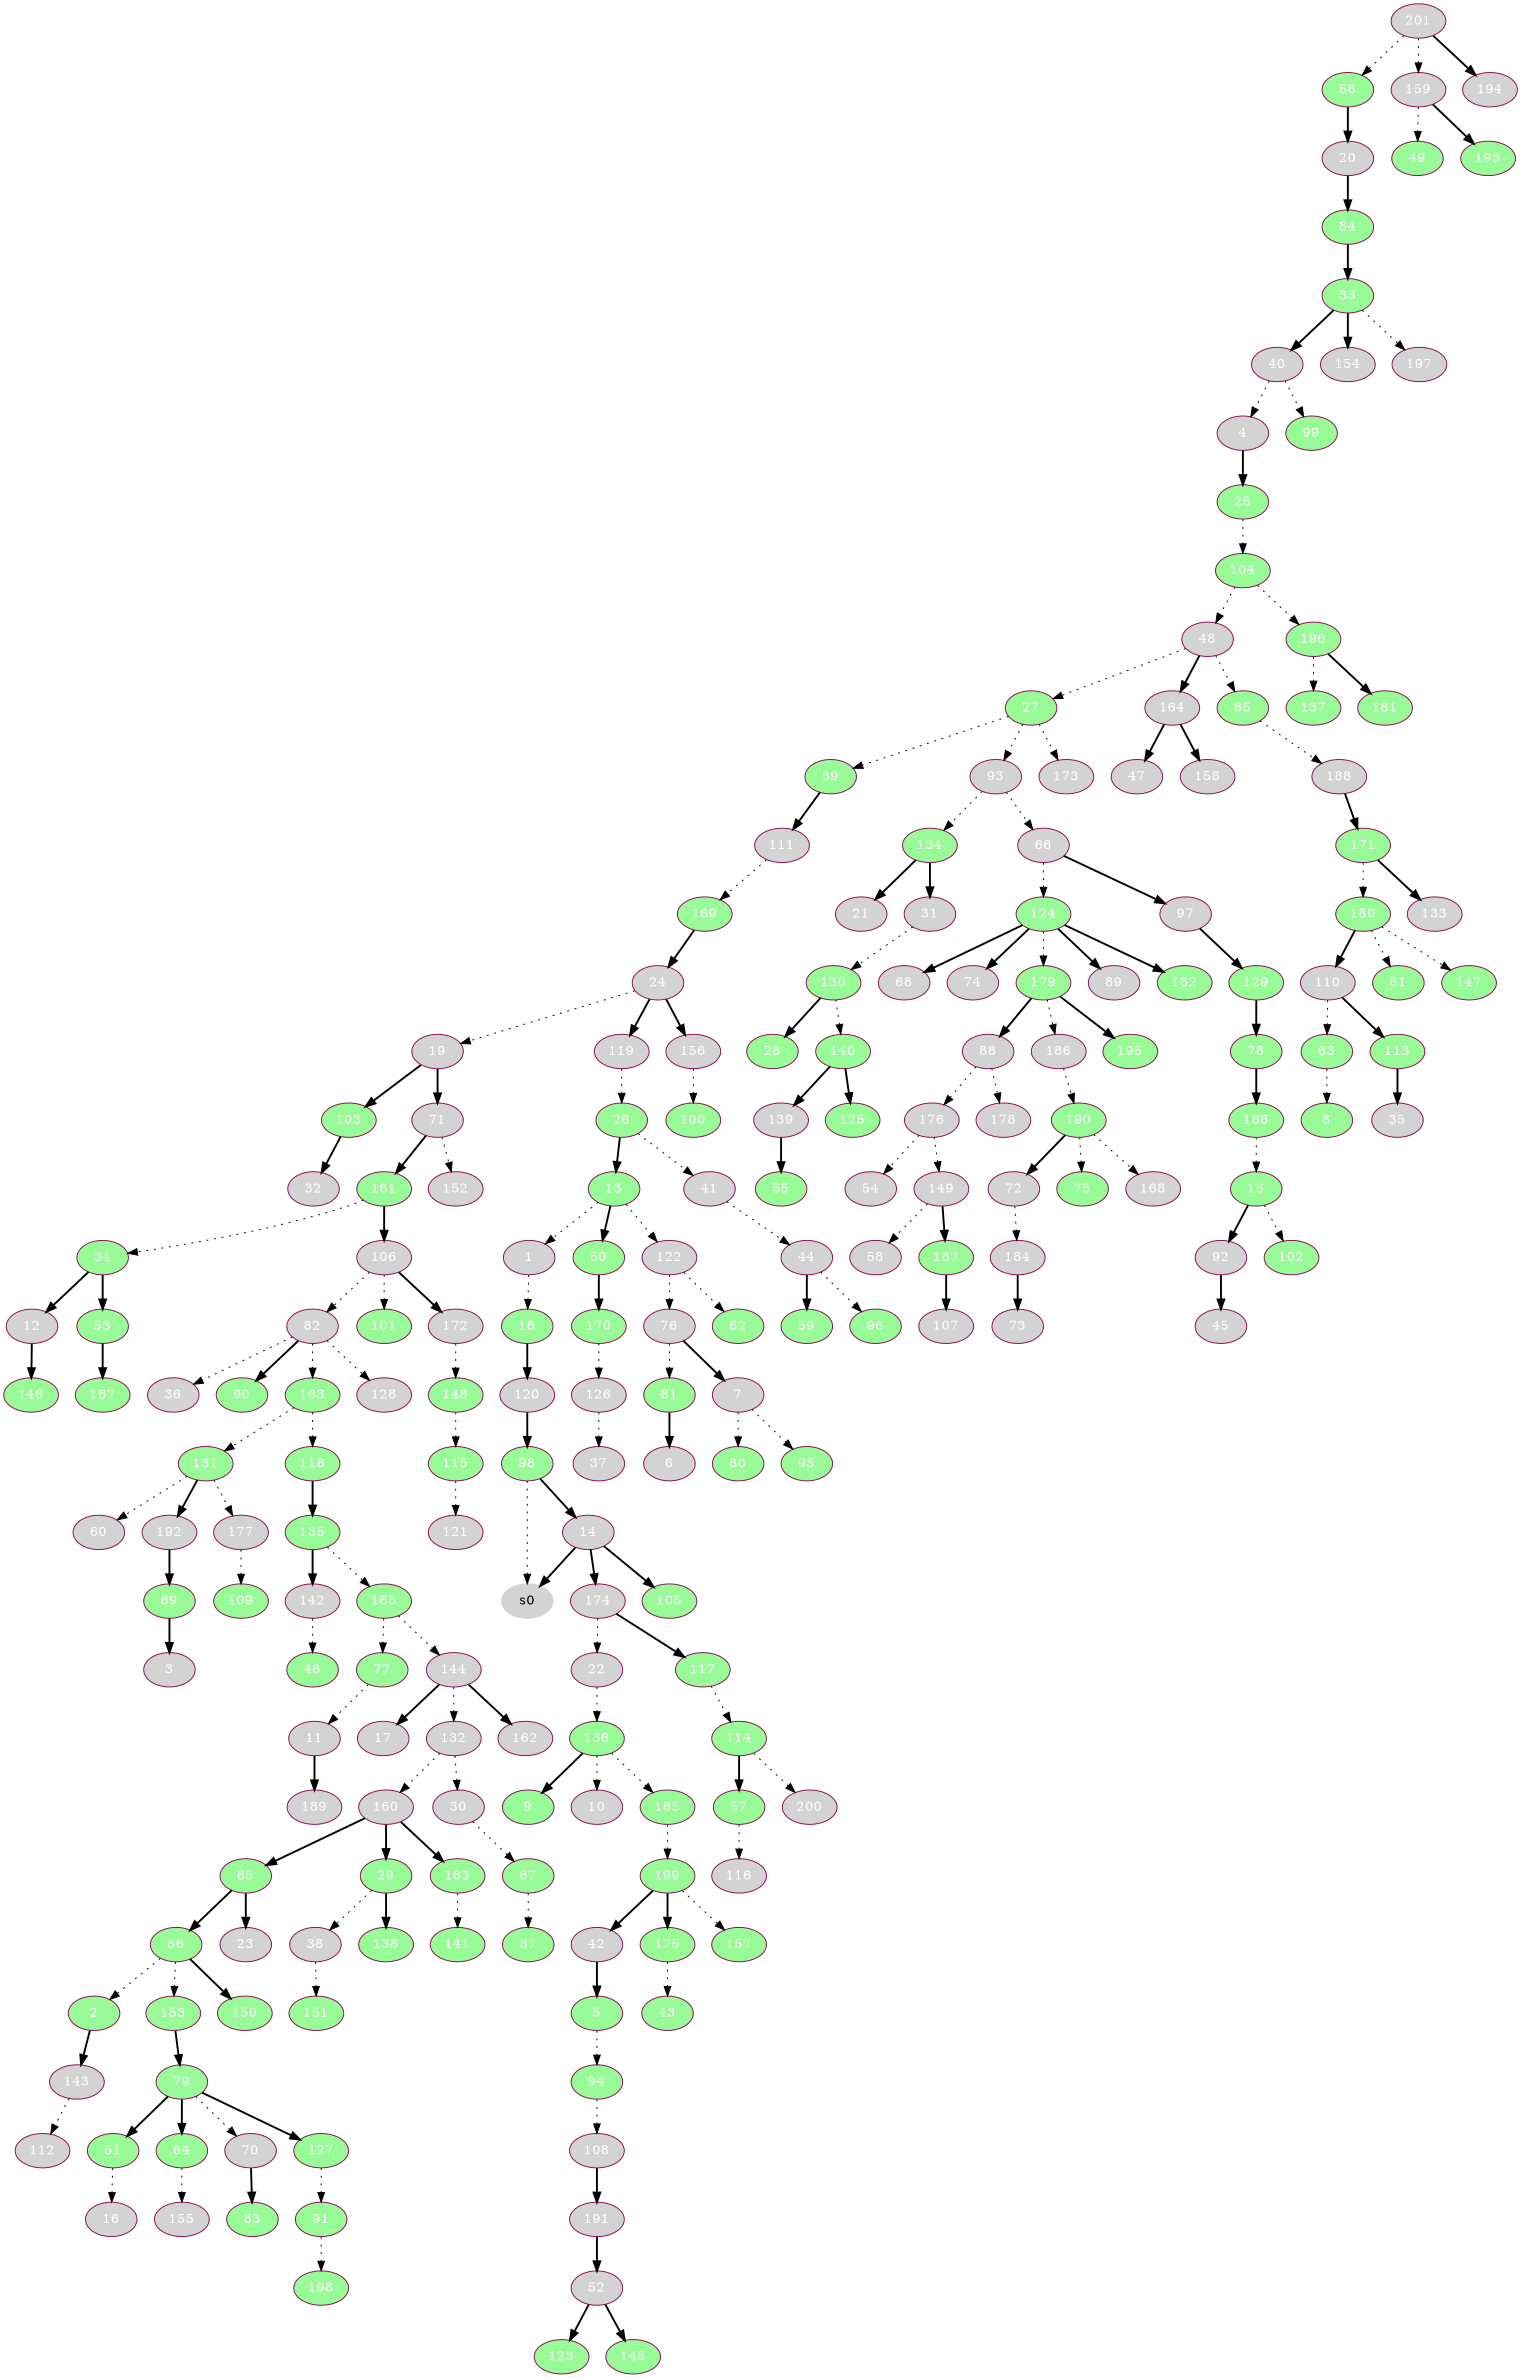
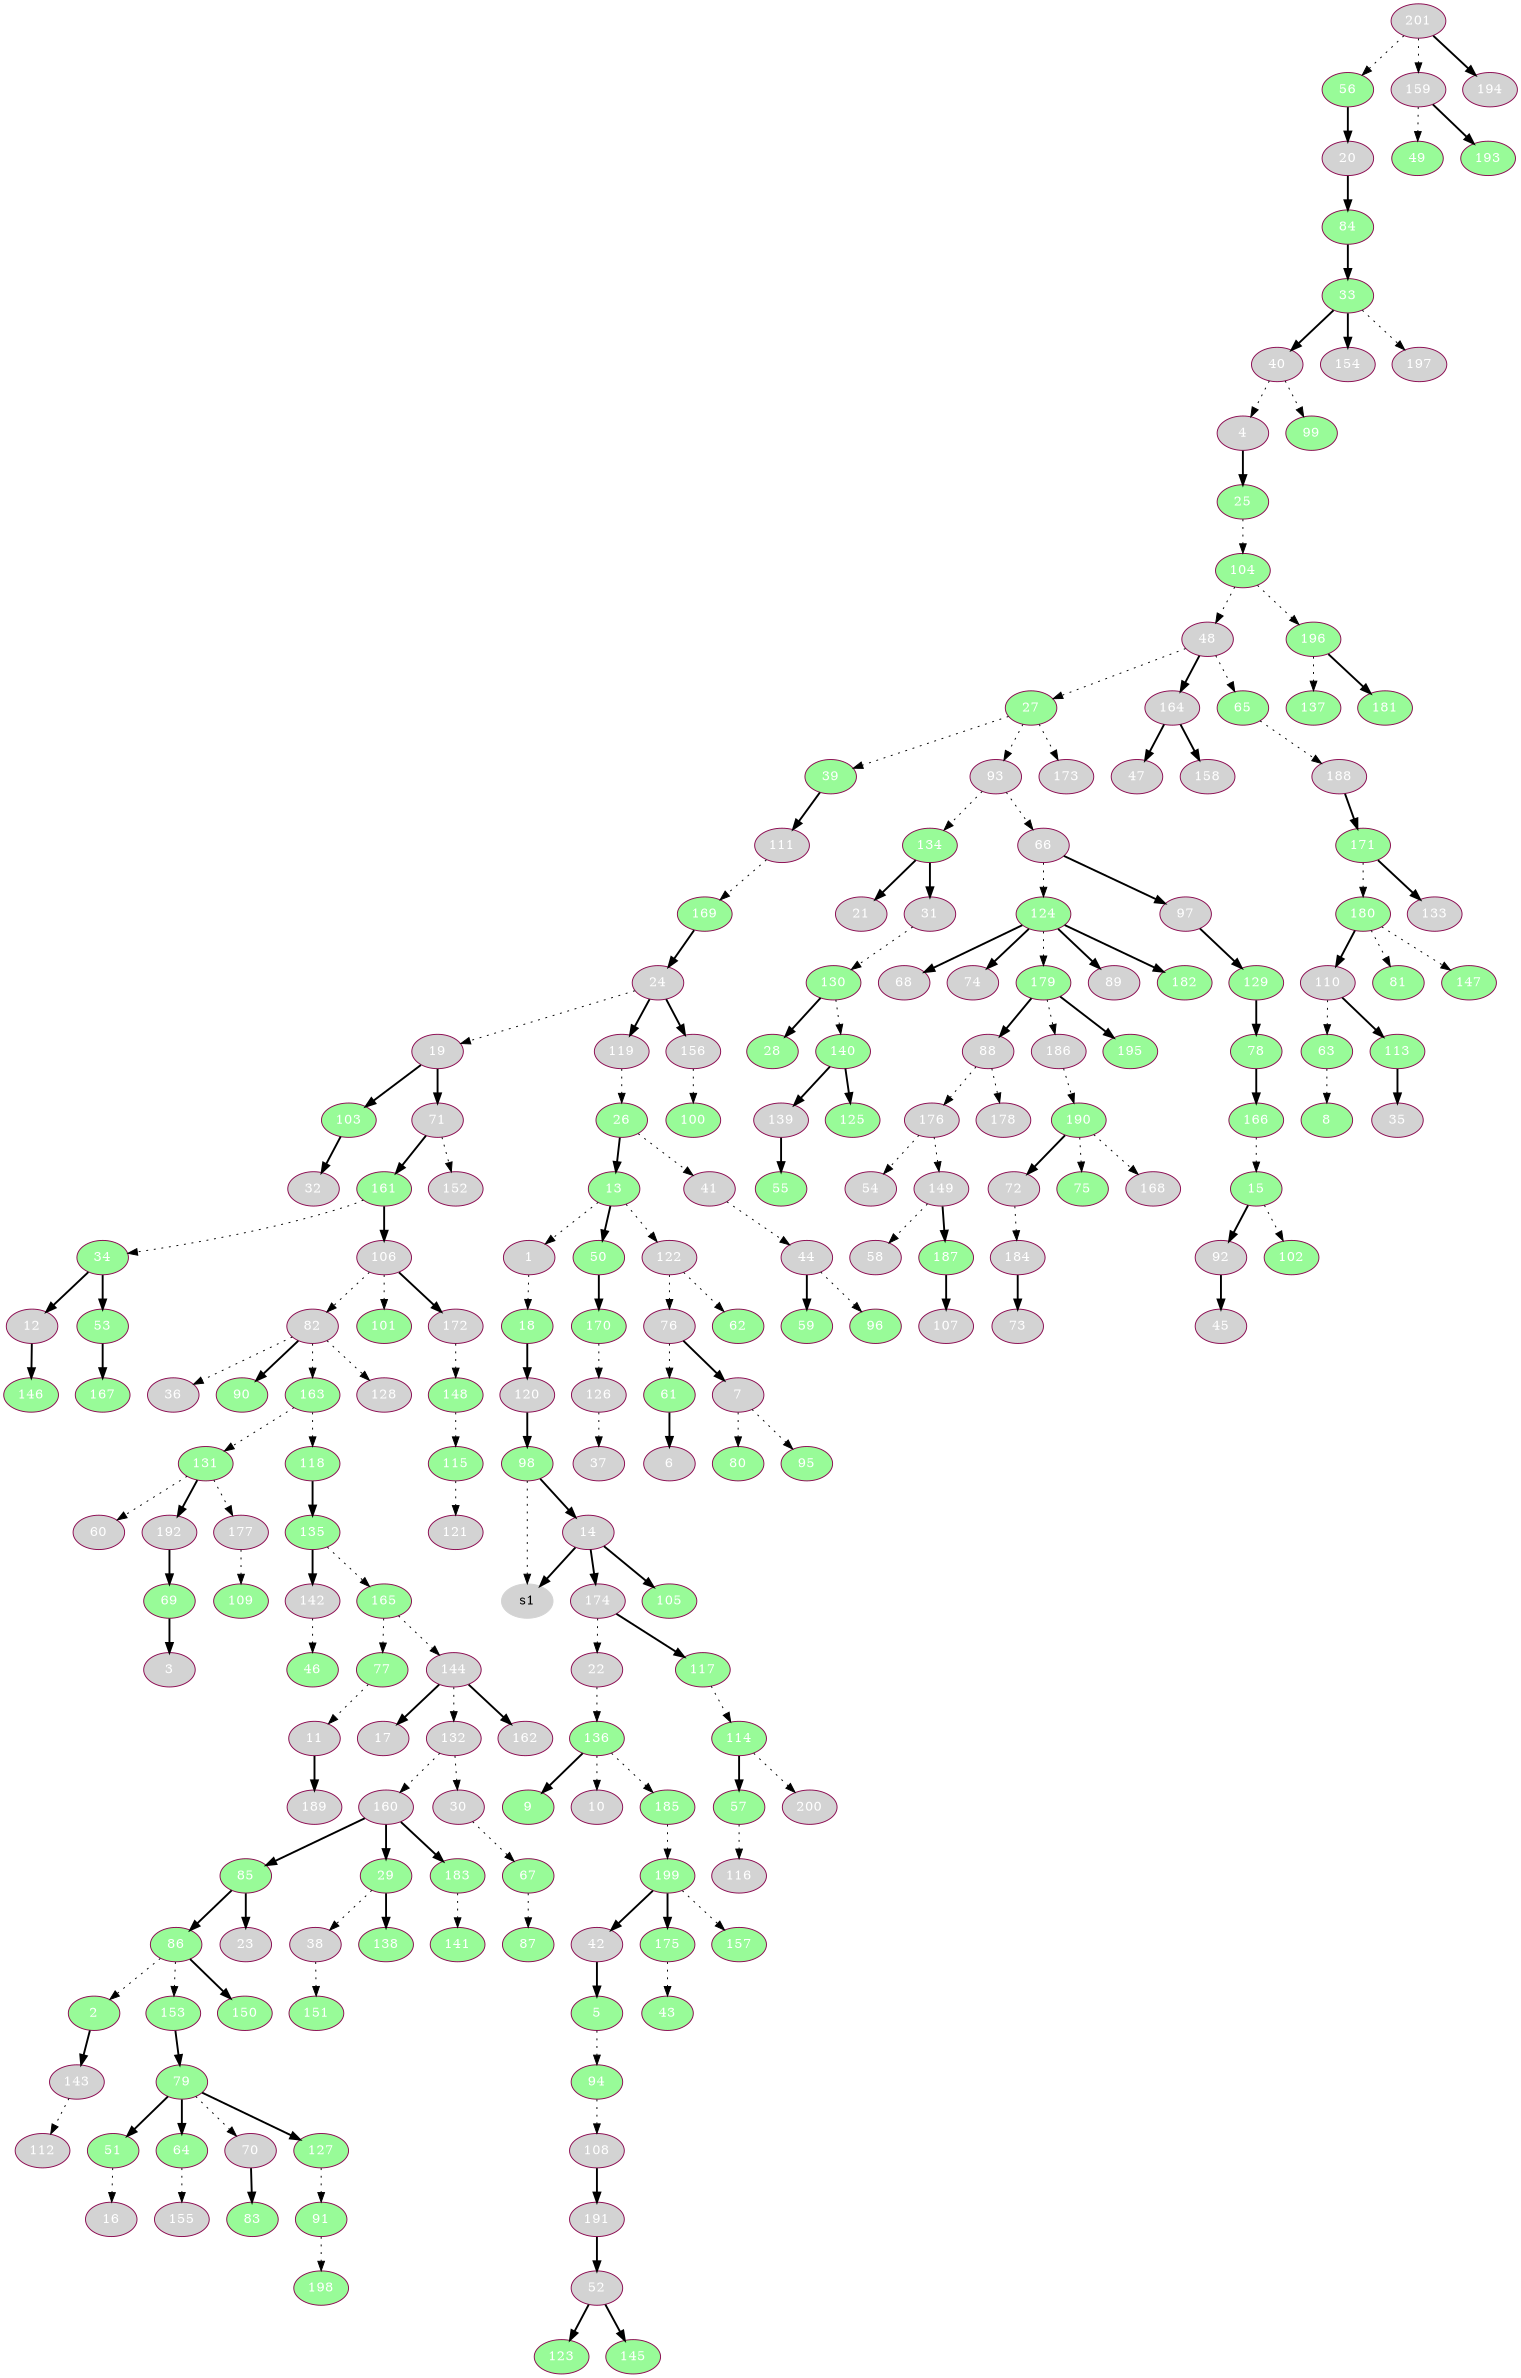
node "s0": label "s0" -> "s1"
